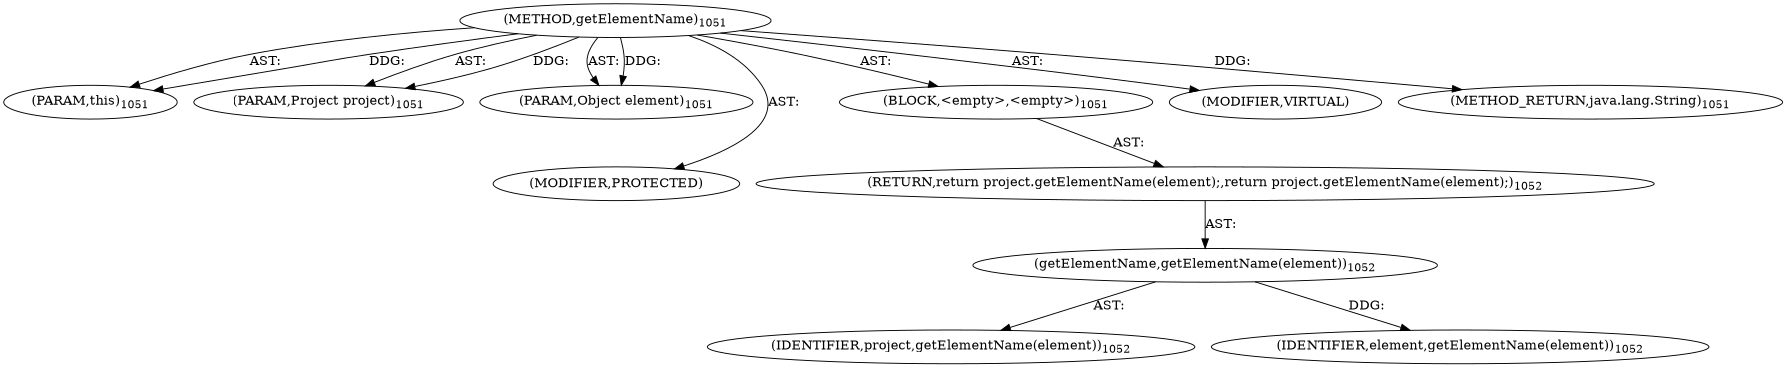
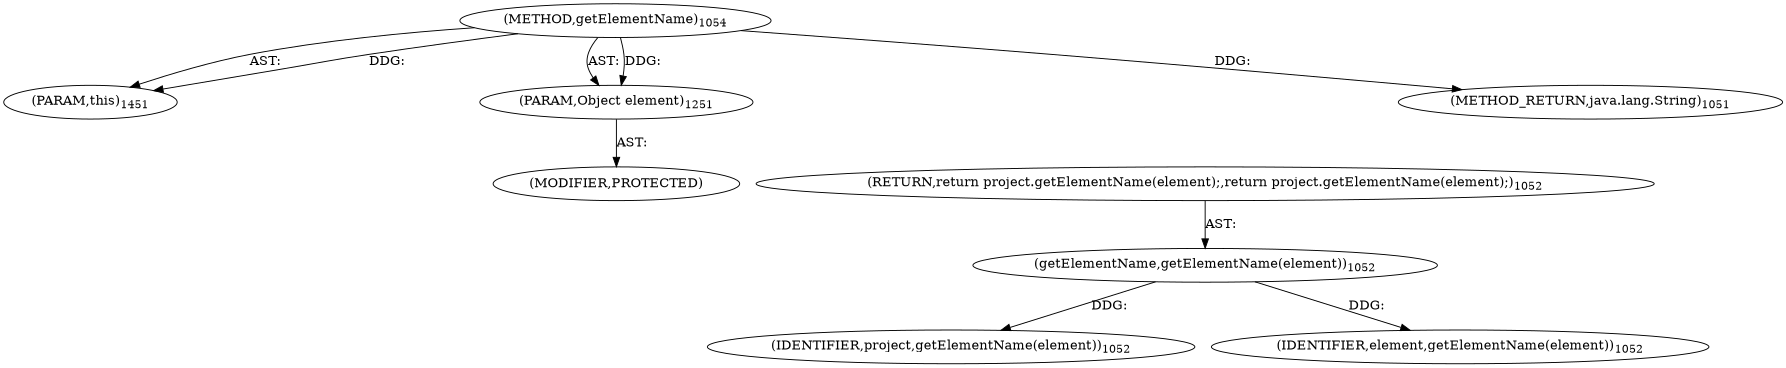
node "(METHOD,getElementName)": text "1051" -> "1054"
node "(PARAM,this)": text "1051" -> "1451"
node "(PARAM,Object element)": text "1051" -> "1251"
node "(PARAM,Project project)": removed
node "(BLOCK,<empty>,<empty>)": removed
node "(MODIFIER,VIRTUAL)": removed
edge "(METHOD,getElementName)" -> "(MODIFIER,PROTECTED)": now "(PARAM,Object element)" -> "(MODIFIER,PROTECTED)"
edge "(getElementName,getElementName(element))" -> "(IDENTIFIER,project,getElementName(element))": label "AST: " -> "DDG: "
